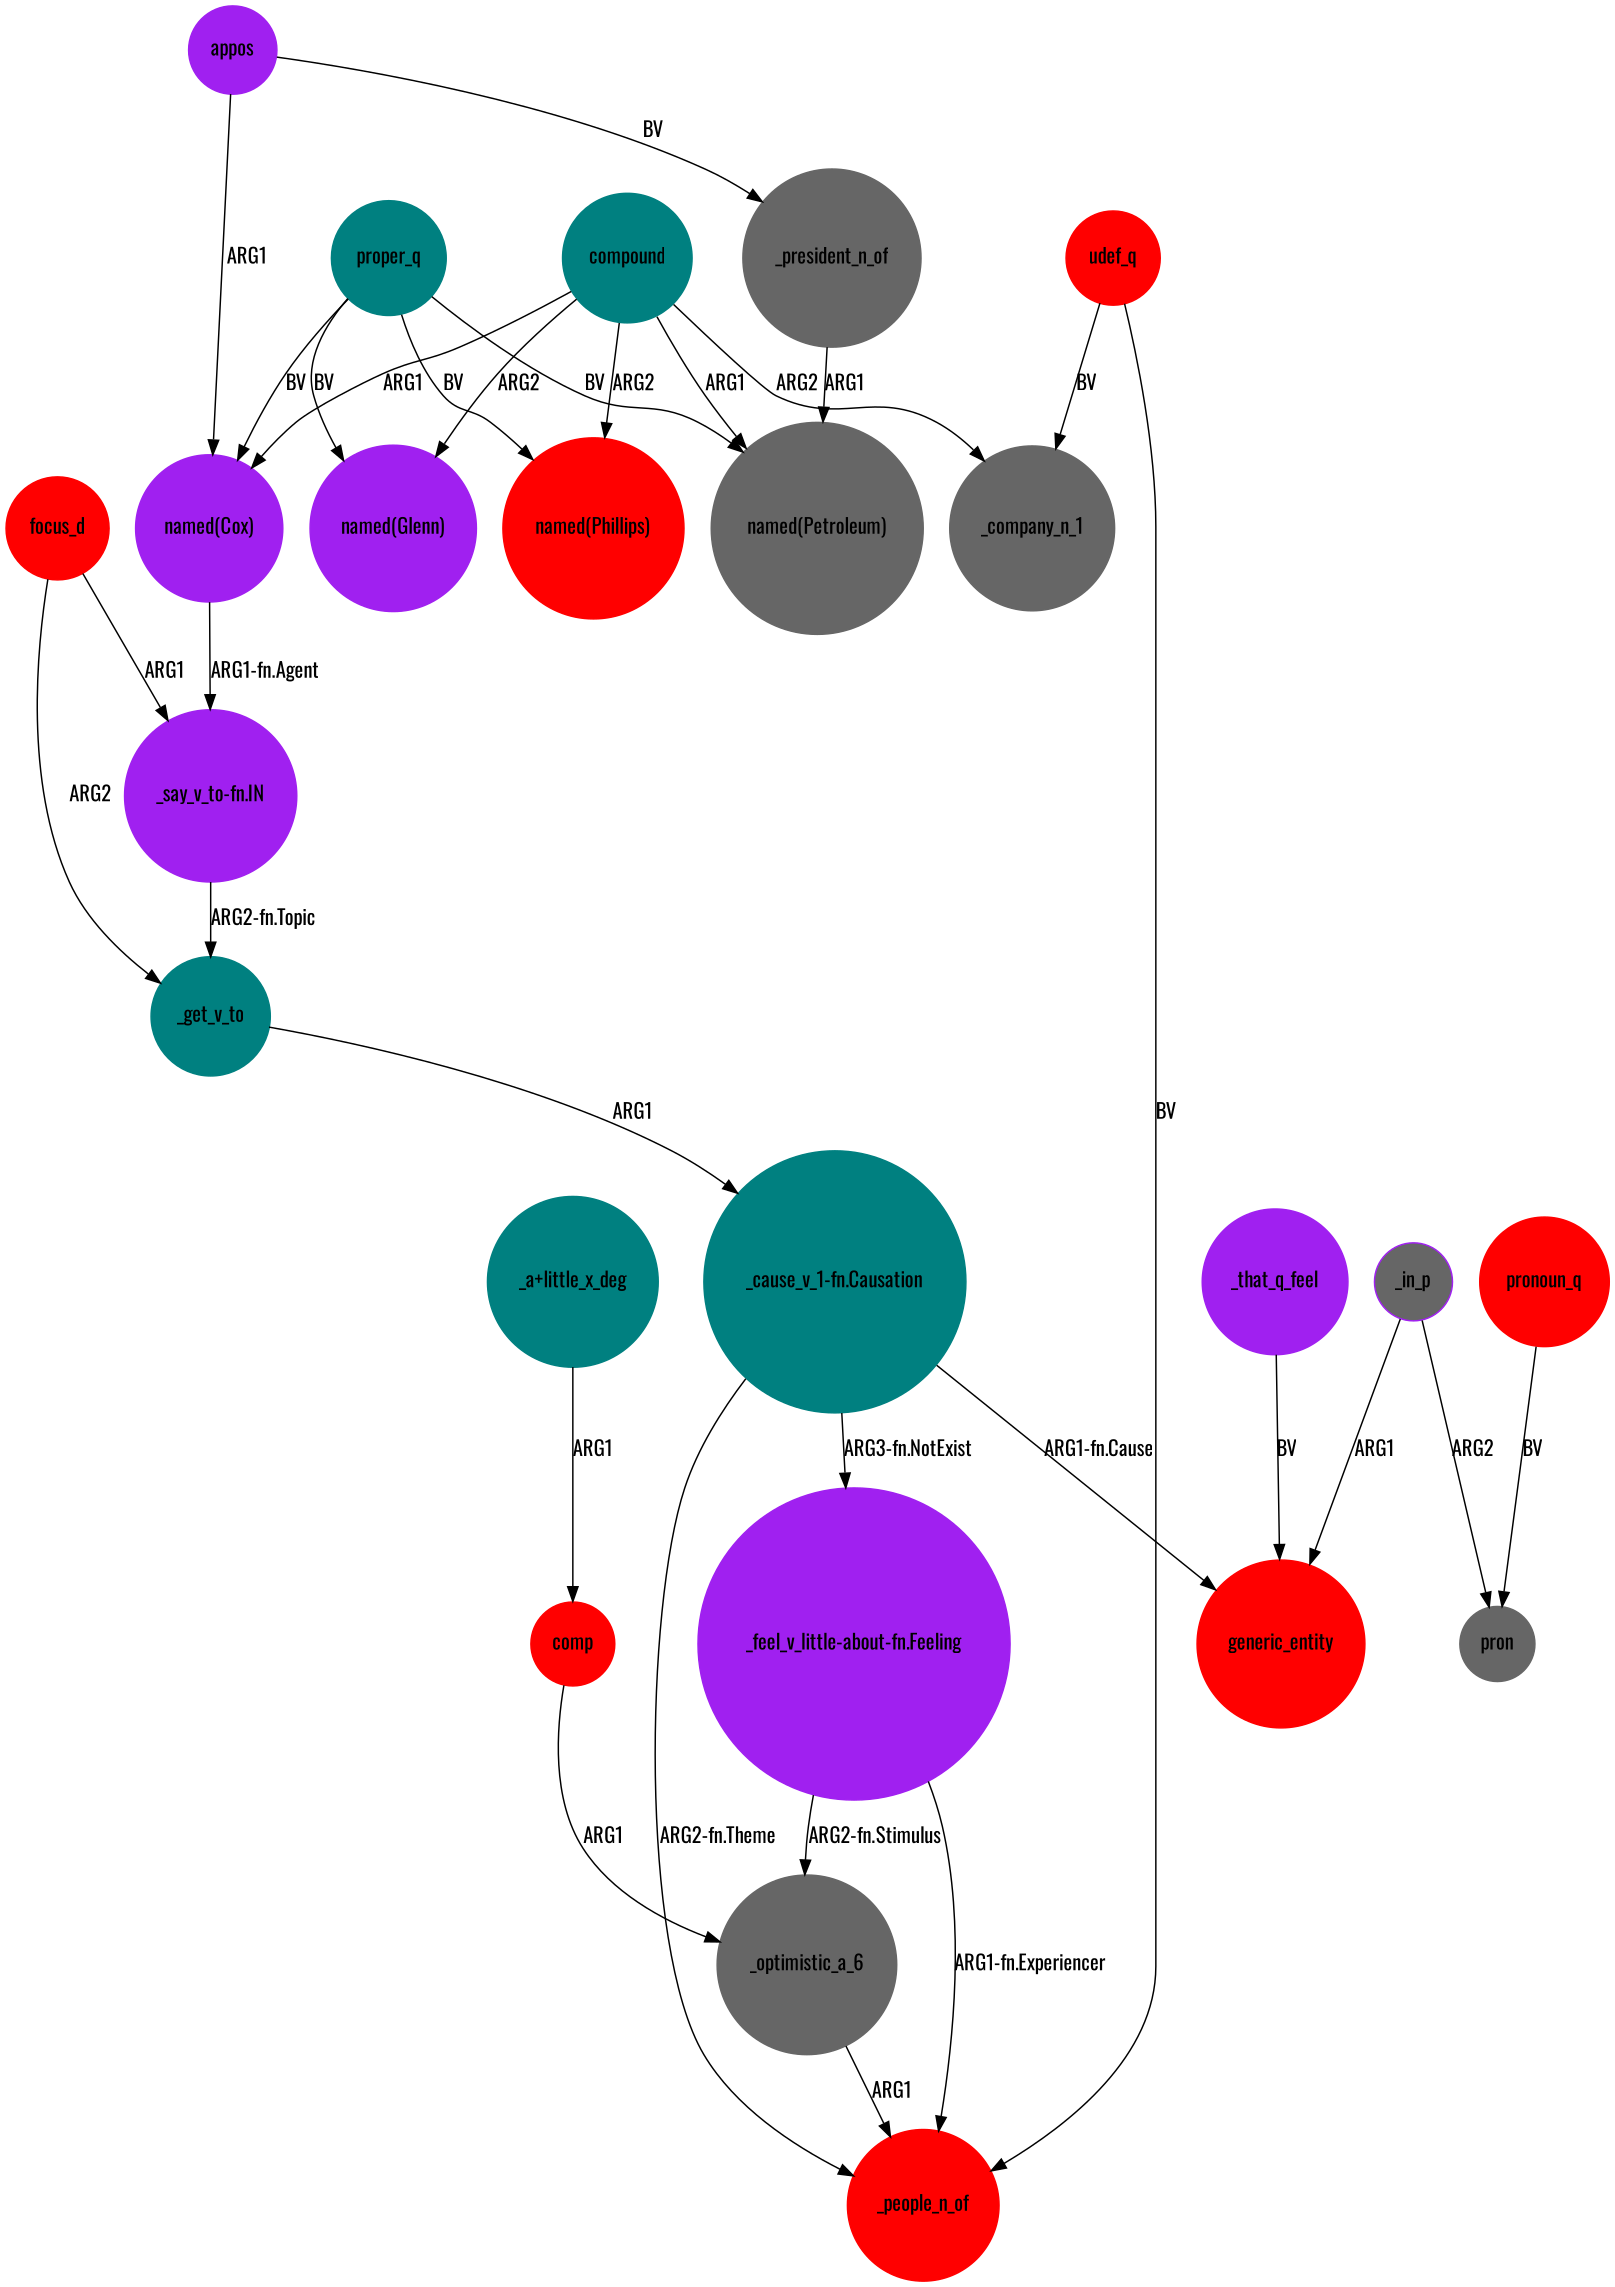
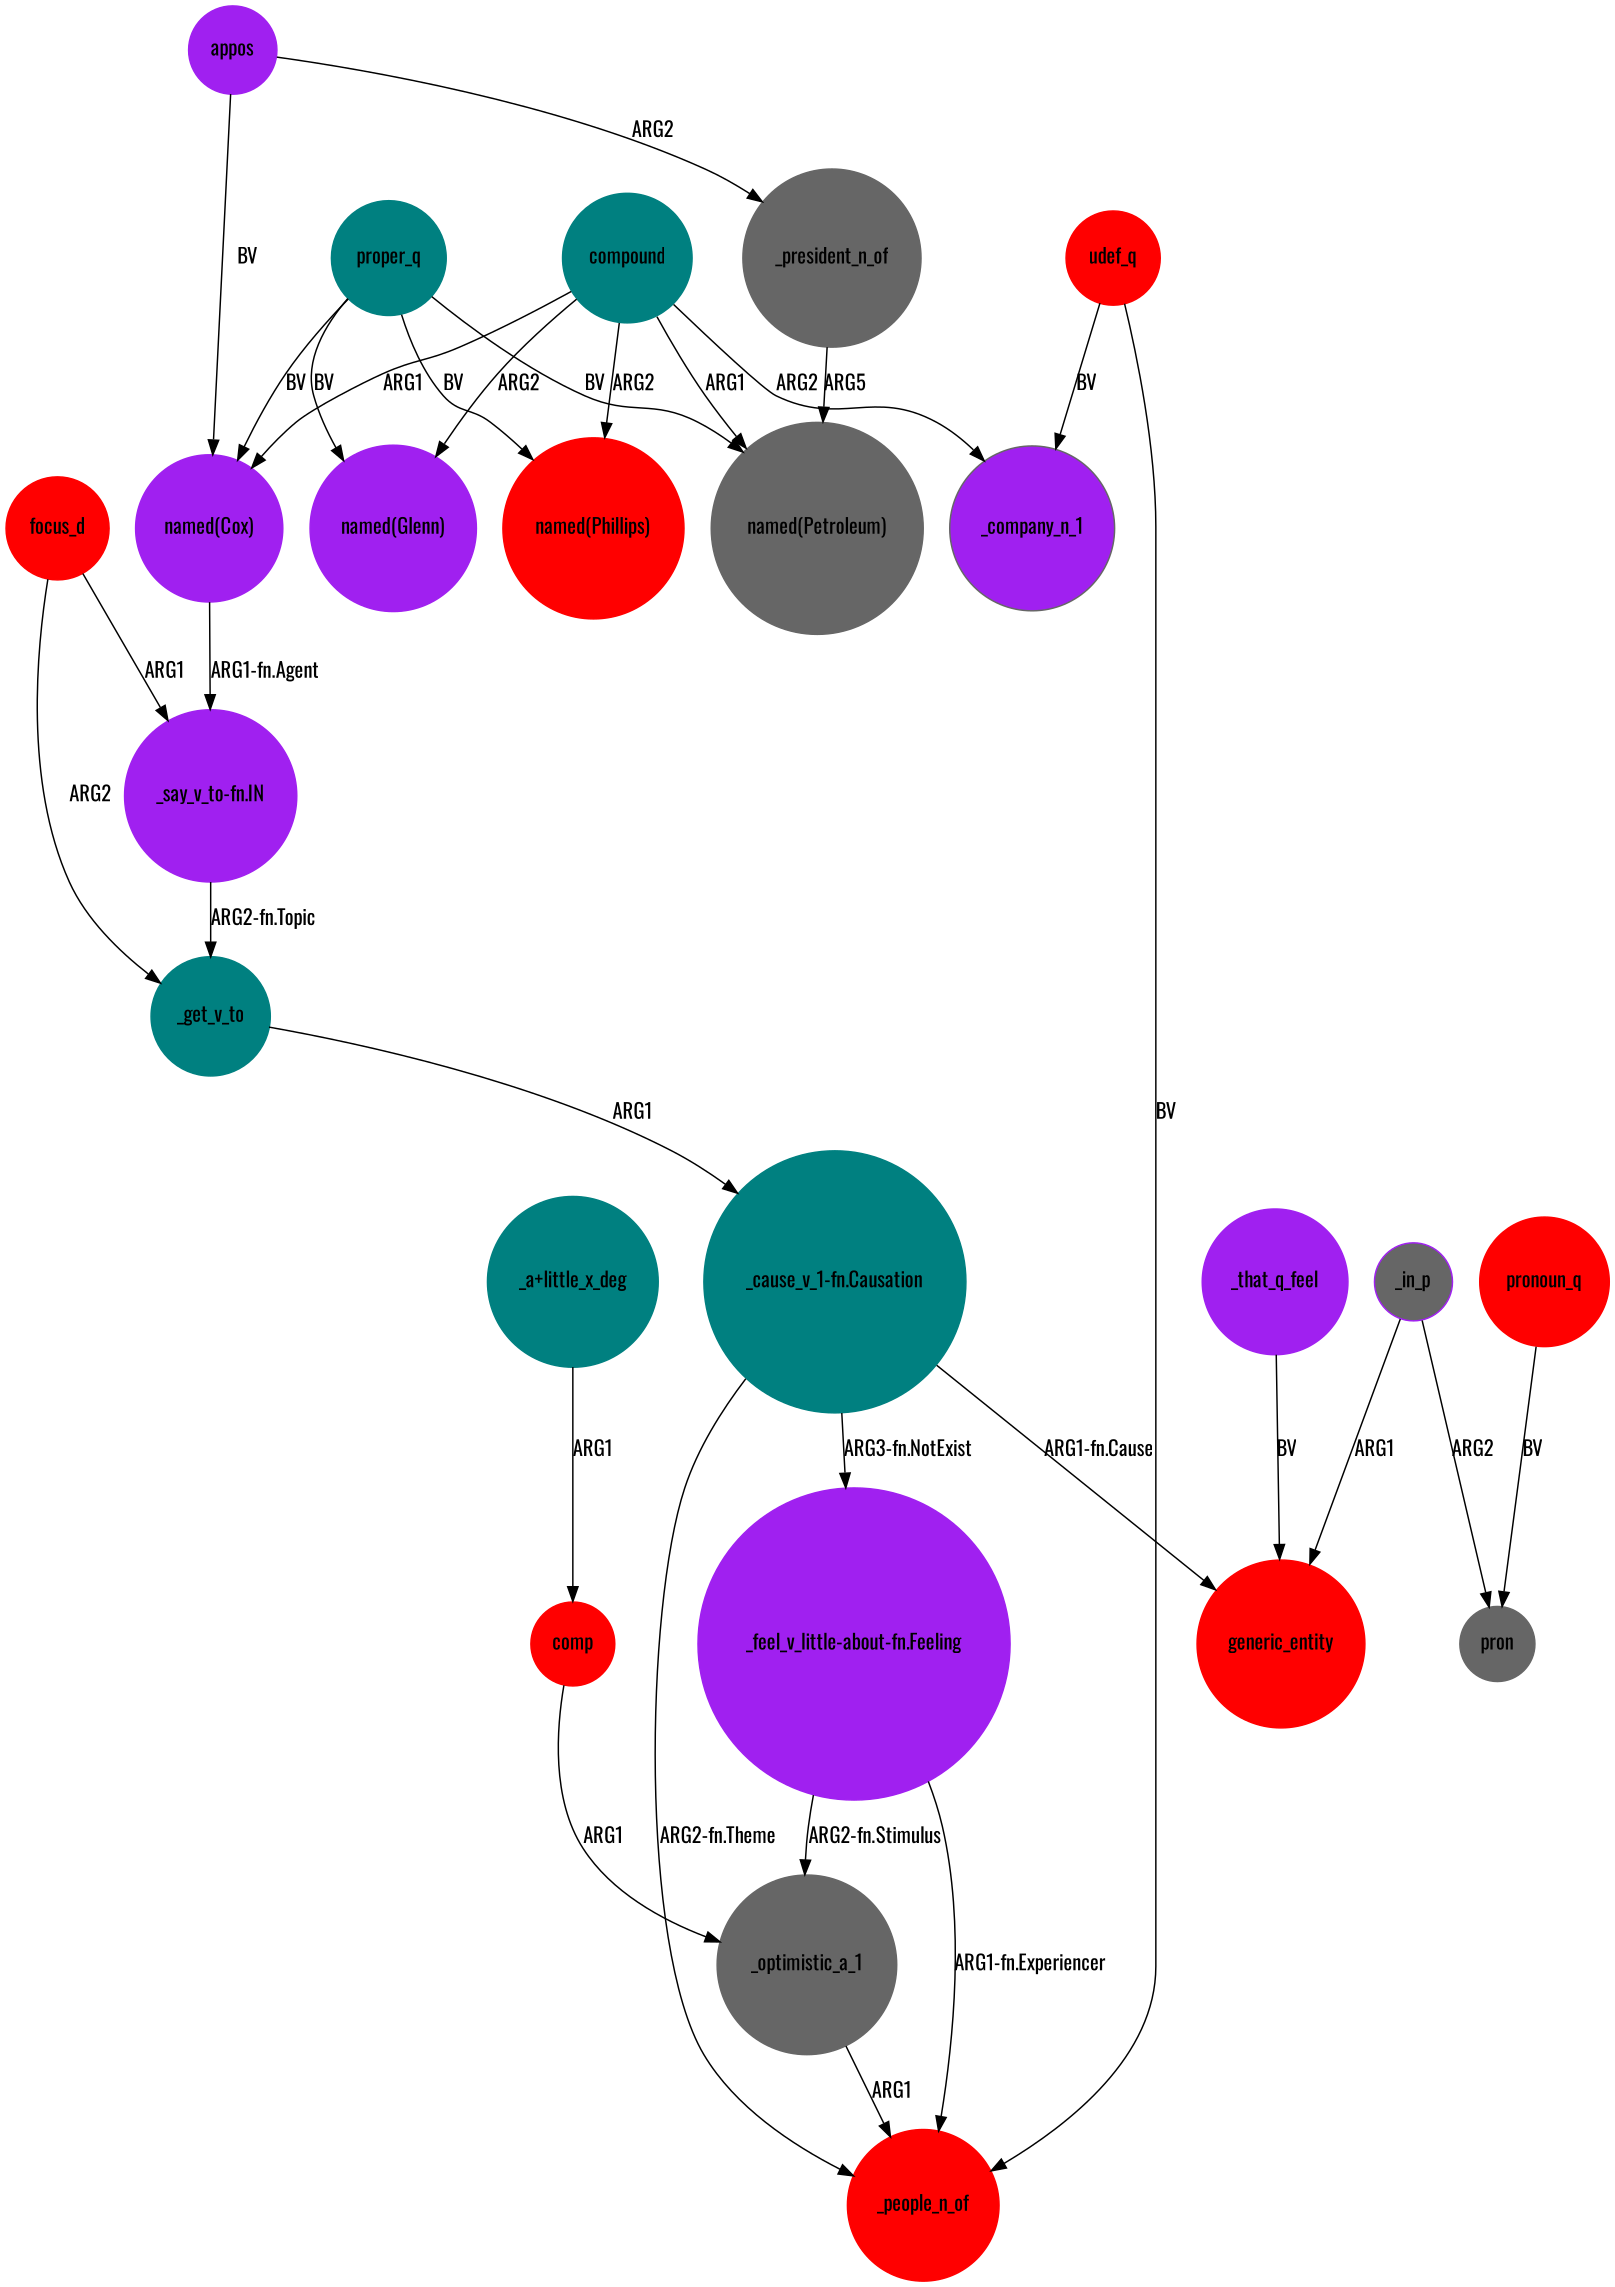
edge "appos" -> "_president_n_of": label "BV" -> "ARG2"
edge "appos" -> "named(Cox)": label "ARG1" -> "BV"
edge "_president_n_of" -> "named(Petroleum)": label "ARG1" -> "ARG5"
node "_company_n_1": fillcolor gray40 -> purple
node "_optimistic_a_6": label "_optimistic_a_6" -> "_optimistic_a_1"
